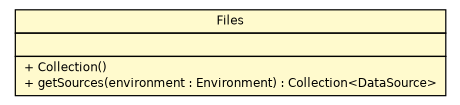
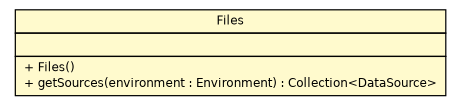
node "Files": text "+ Collection()" -> "+ Files()"
